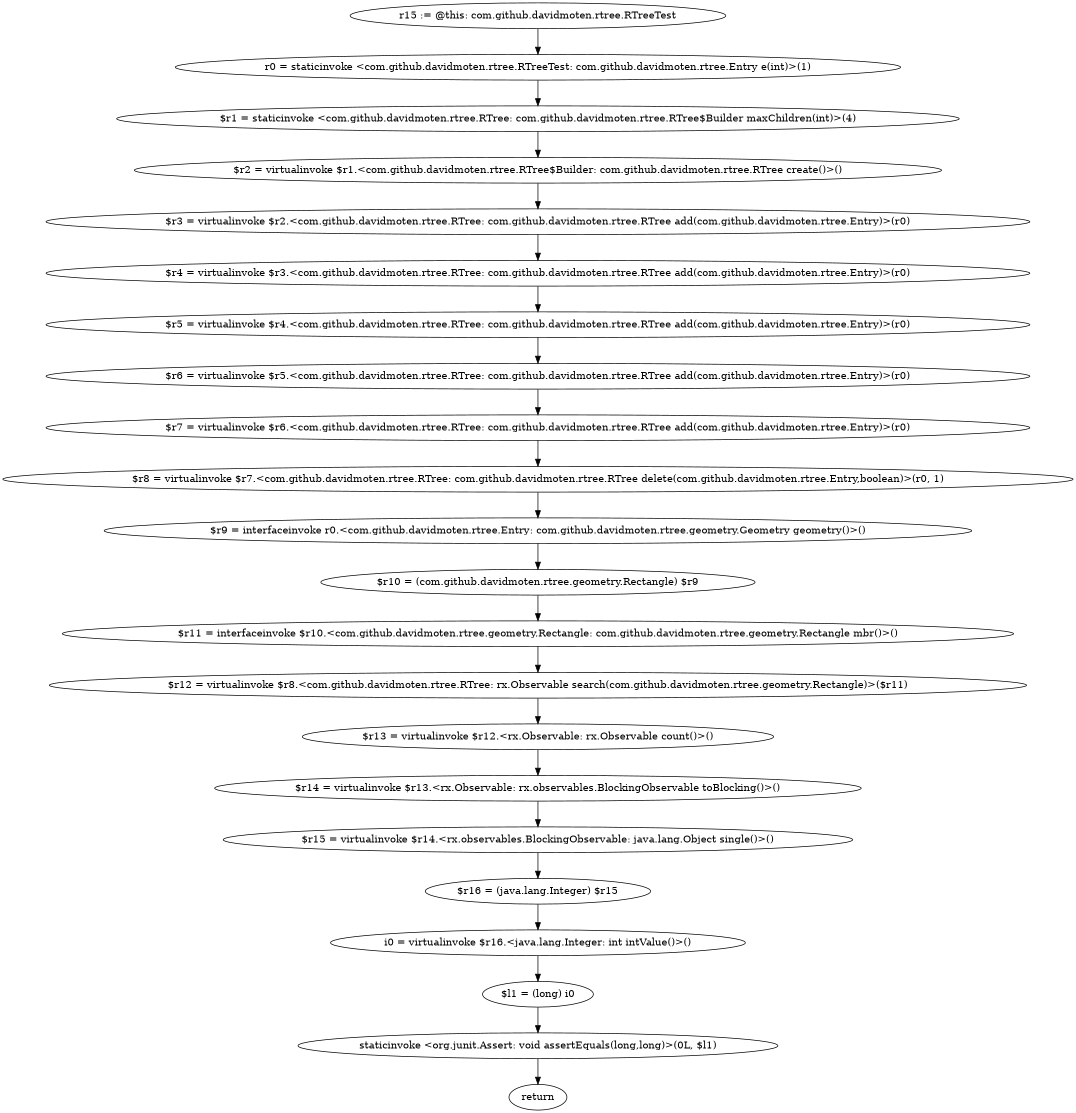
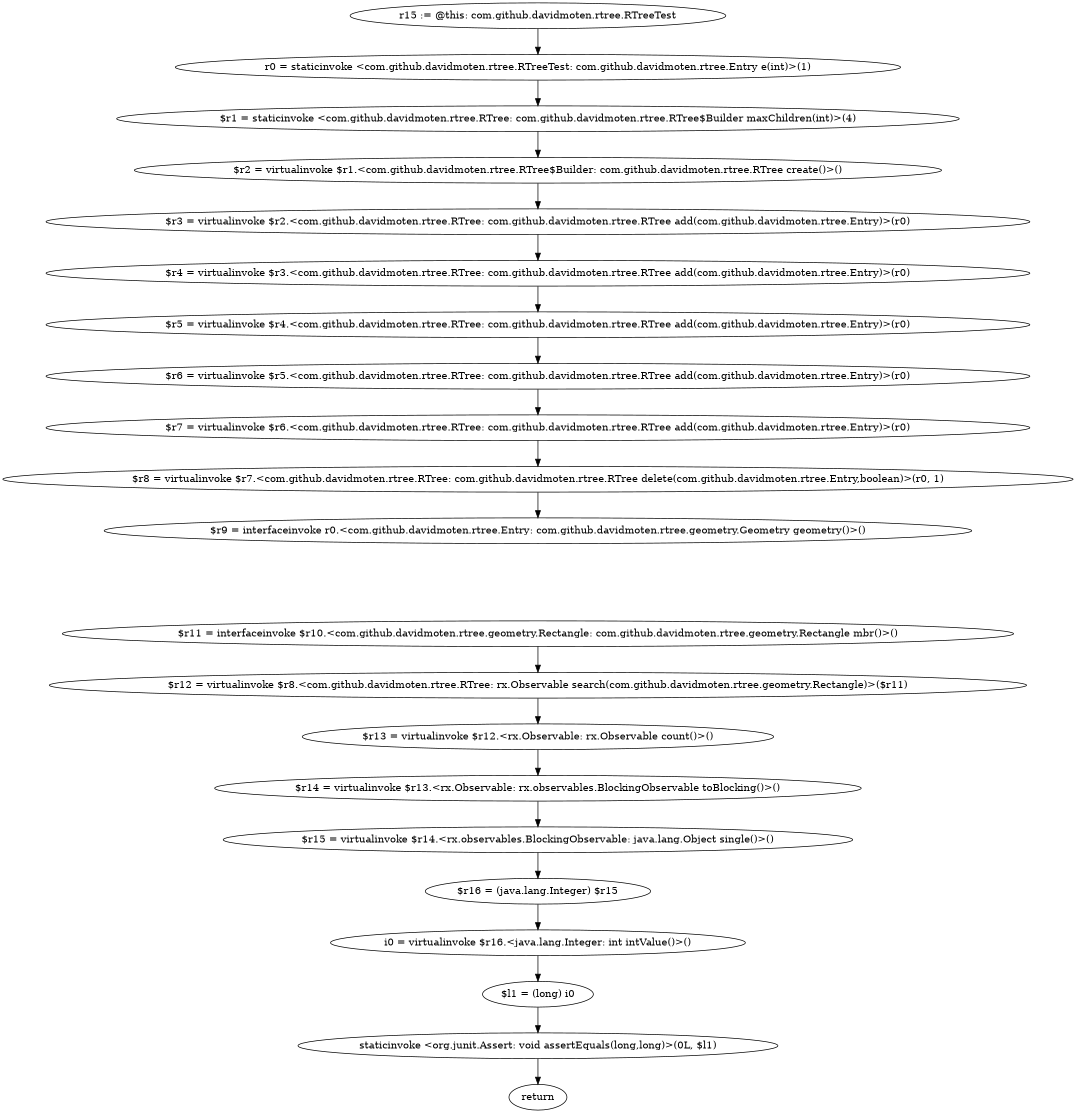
node "$r10 = (com.github.davidmoten.rtree.geometry.Rectangle) $r9": removed
